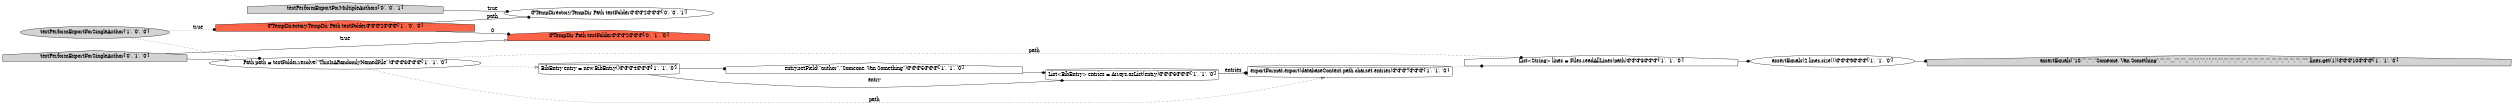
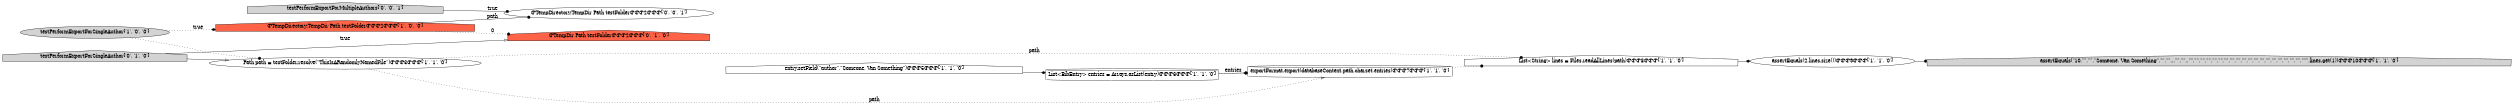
edge "testPerformExportForSingleAuthor['1', '0', '0']" -> "@TempDirectory.TempDir Path testFolder@@@2@@@['1', '0', '0']": arrowhead dot -> diamond
edge "@TempDirectory.TempDir Path testFolder@@@2@@@['1', '0', '0']" -> "@TempDir Path testFolder@@@2@@@['0', '1', '0']": style solid -> dotted
node "BibEntry entry = new BibEntry()@@@4@@@['1', '1', '0']": removed
